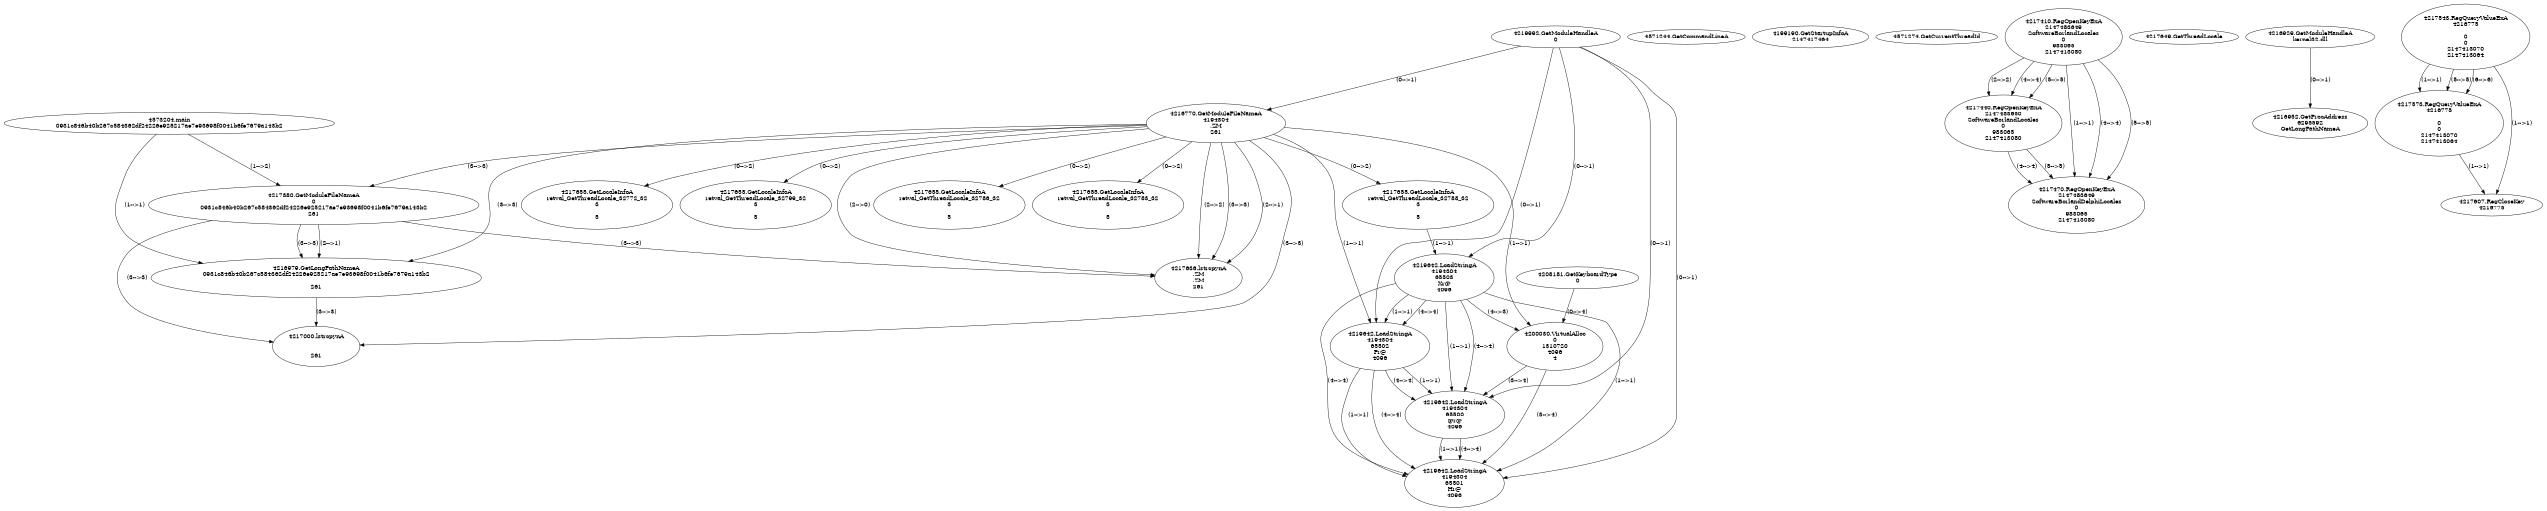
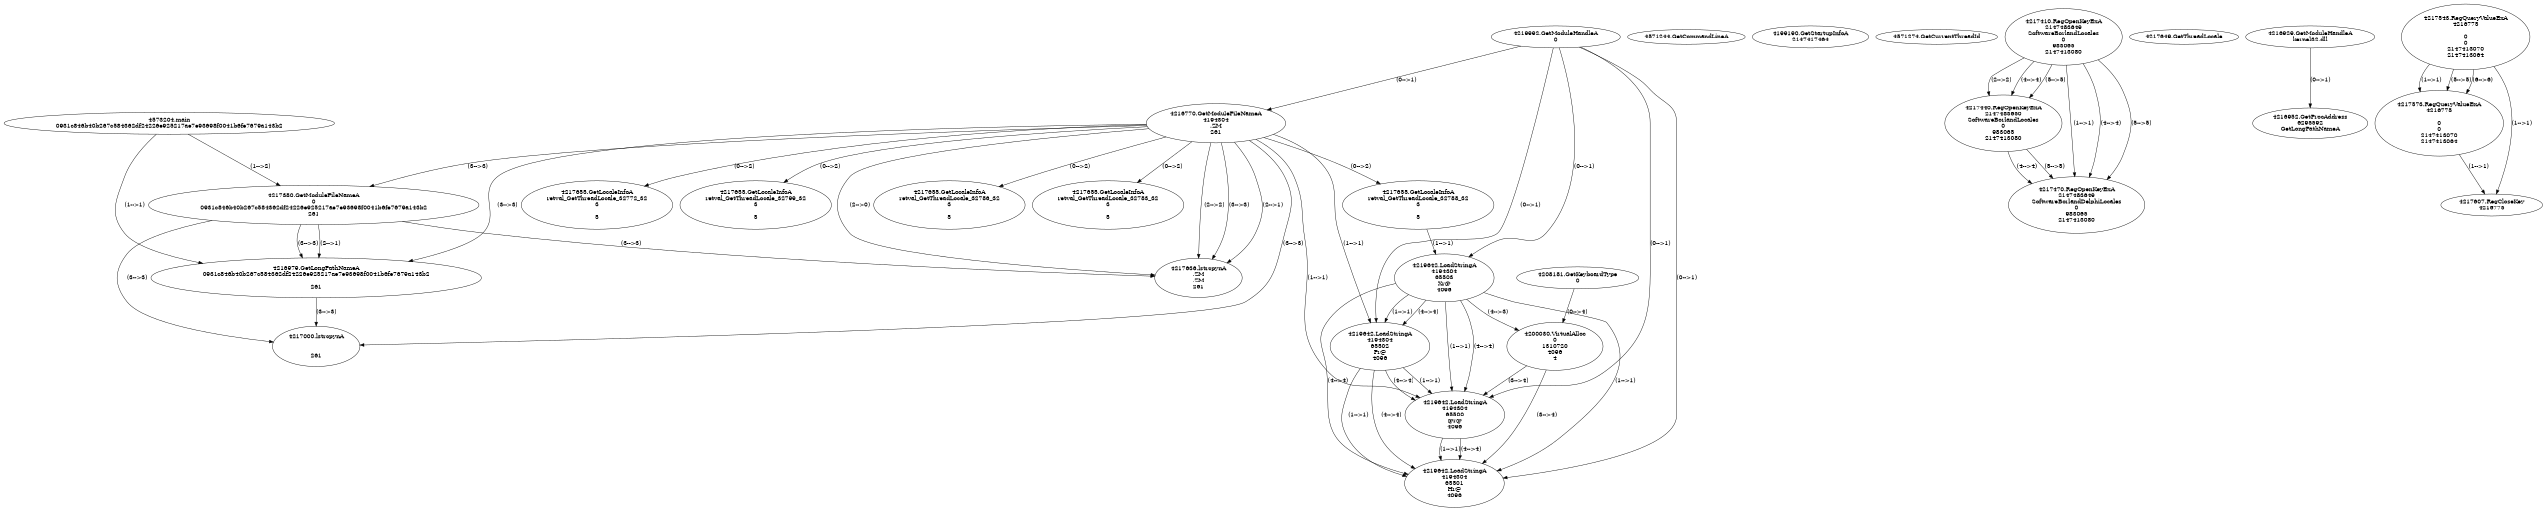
edge "4216770.GetModuleFileNameA 4194304 .ZM 261" -> "4200030.VirtualAlloc 0 1310720 4096 4": now "4216770.GetModuleFileNameA 4194304 .ZM 261" -> "4219642.LoadStringA 4194304 65500 @r@ 4096"
